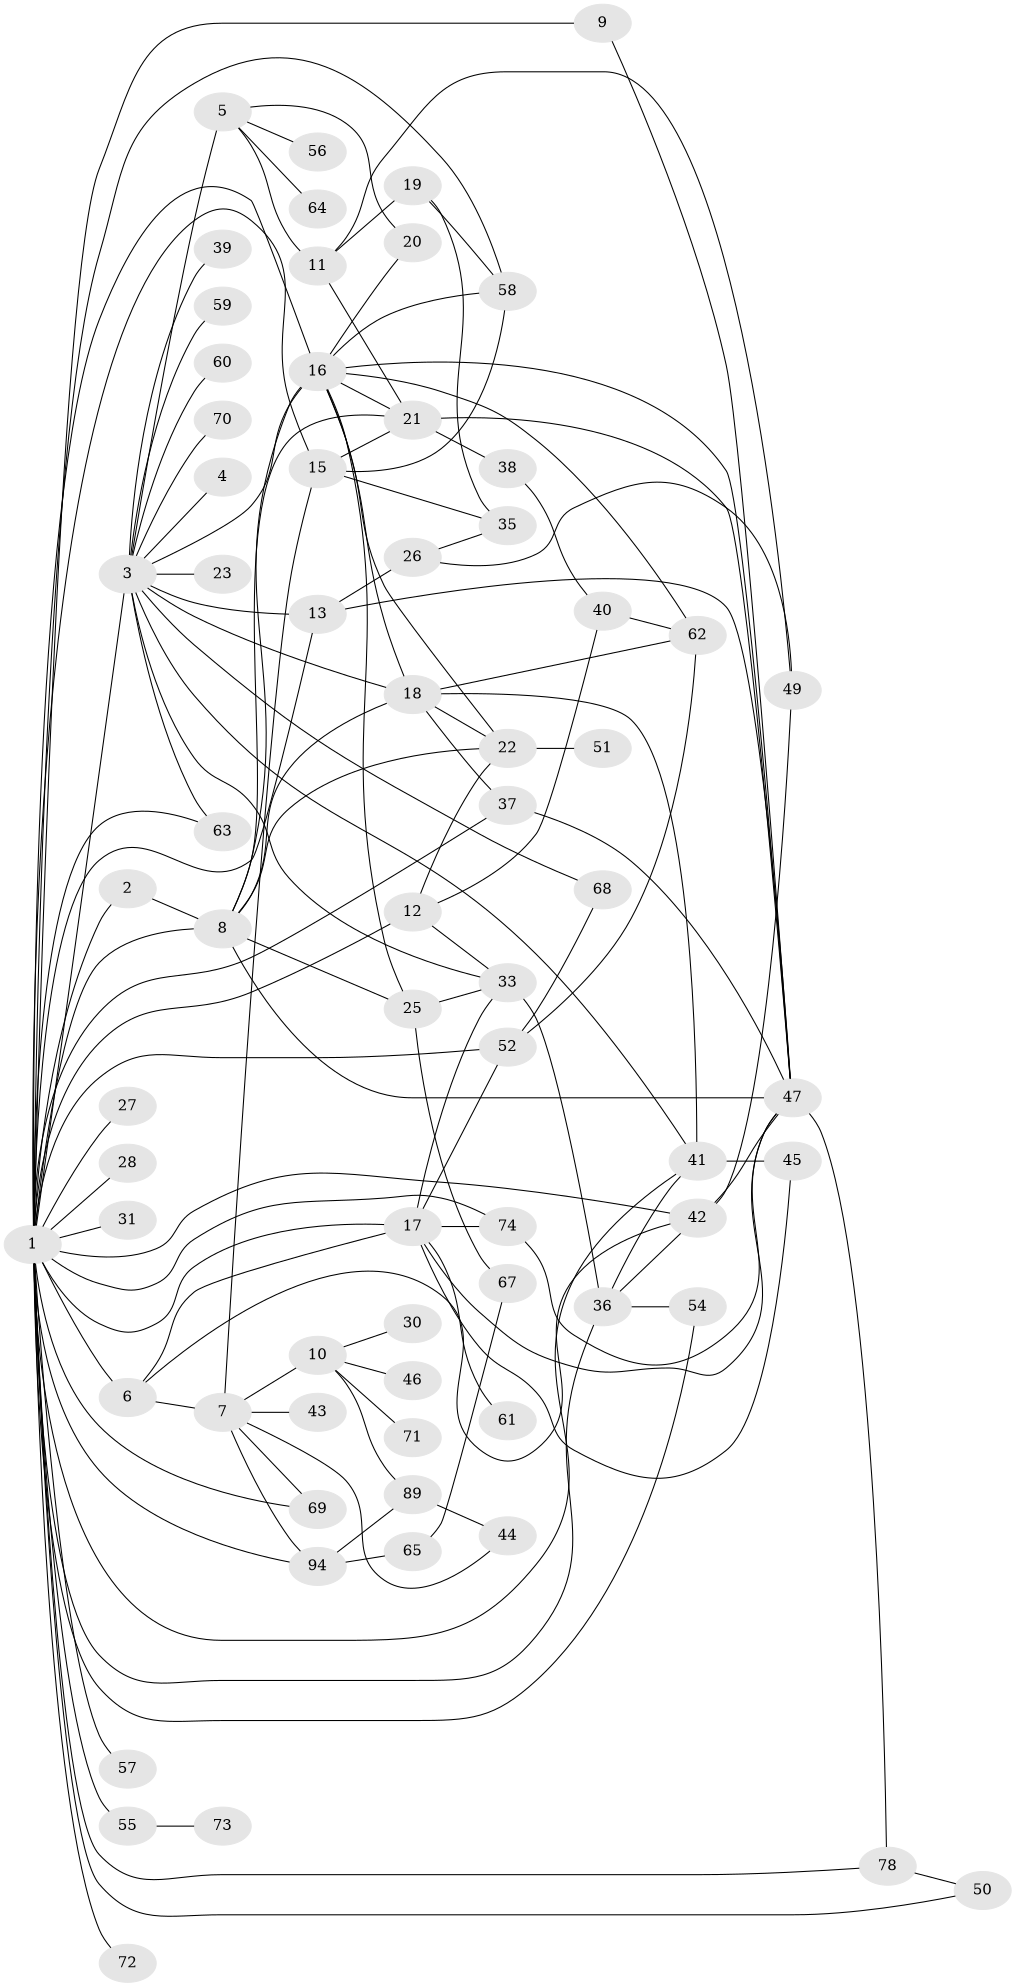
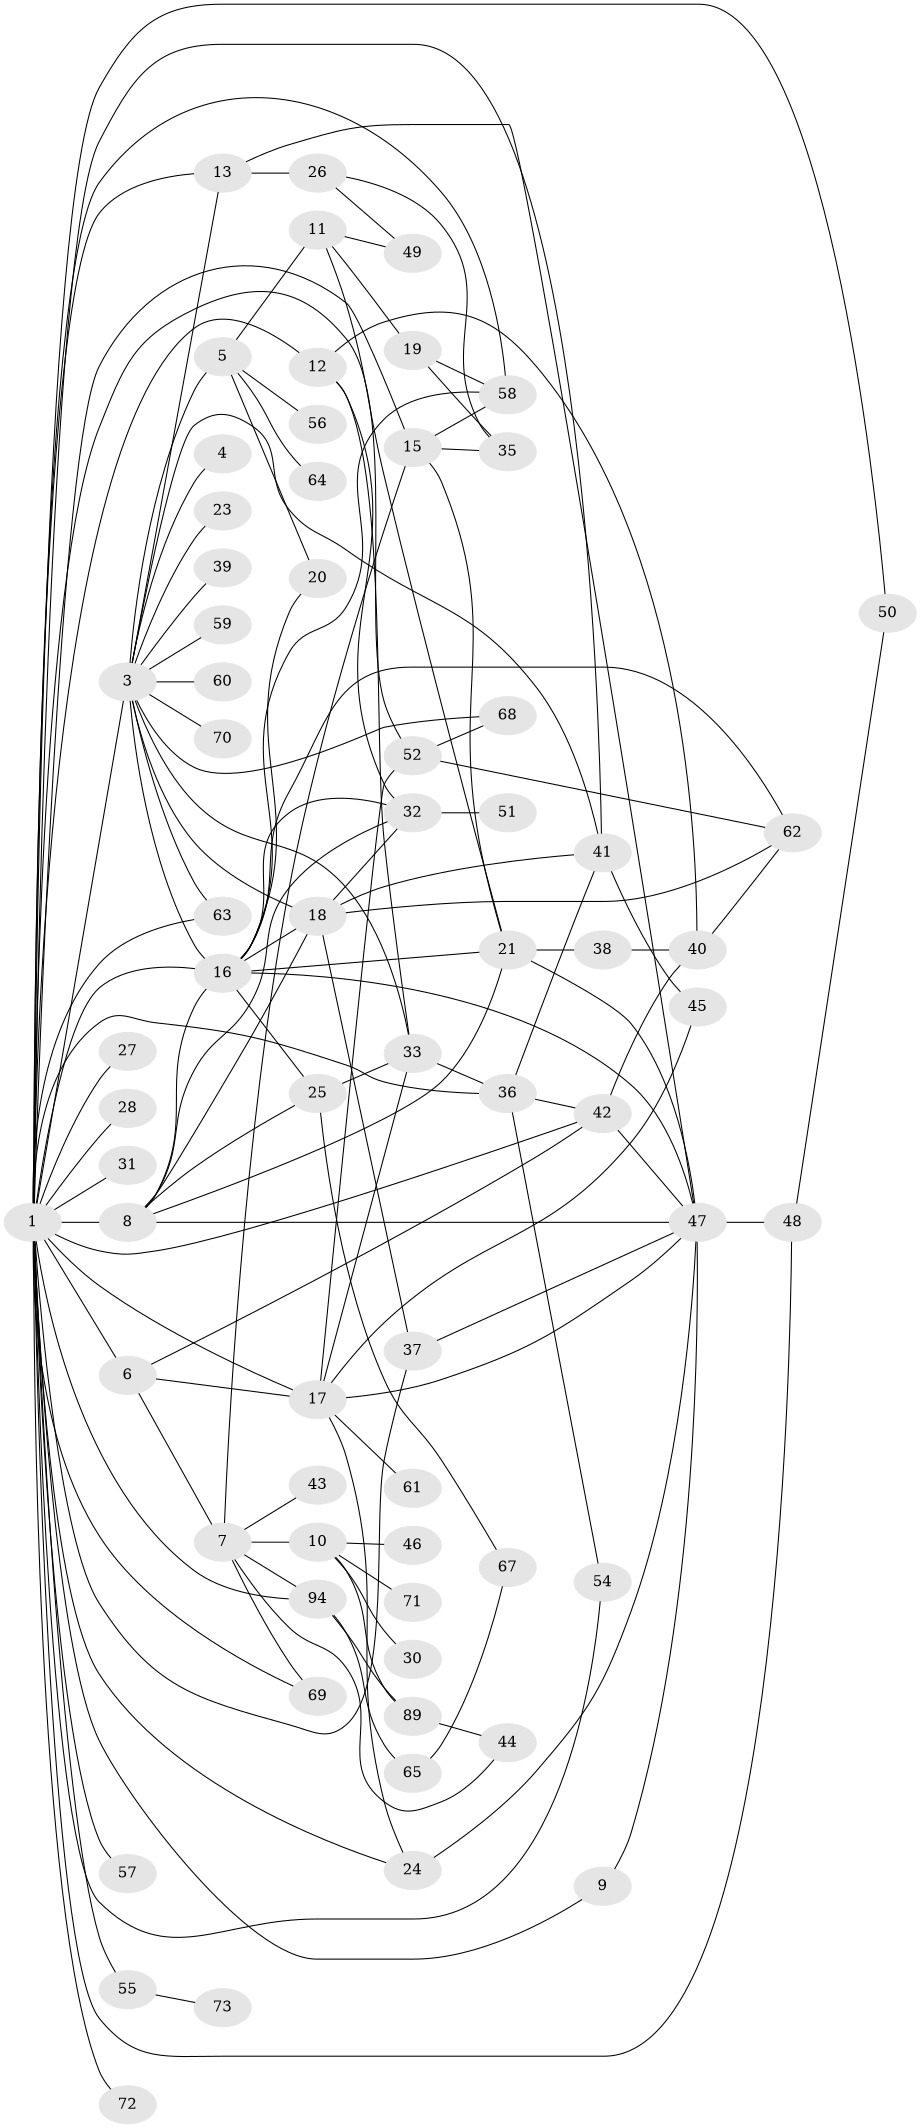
node "22": label "22" -> "32"
node "2": removed
edge "49" -- "42": now "40" -- "42"
node "74": label "74" -> "24"
node "78": label "78" -> "48"
